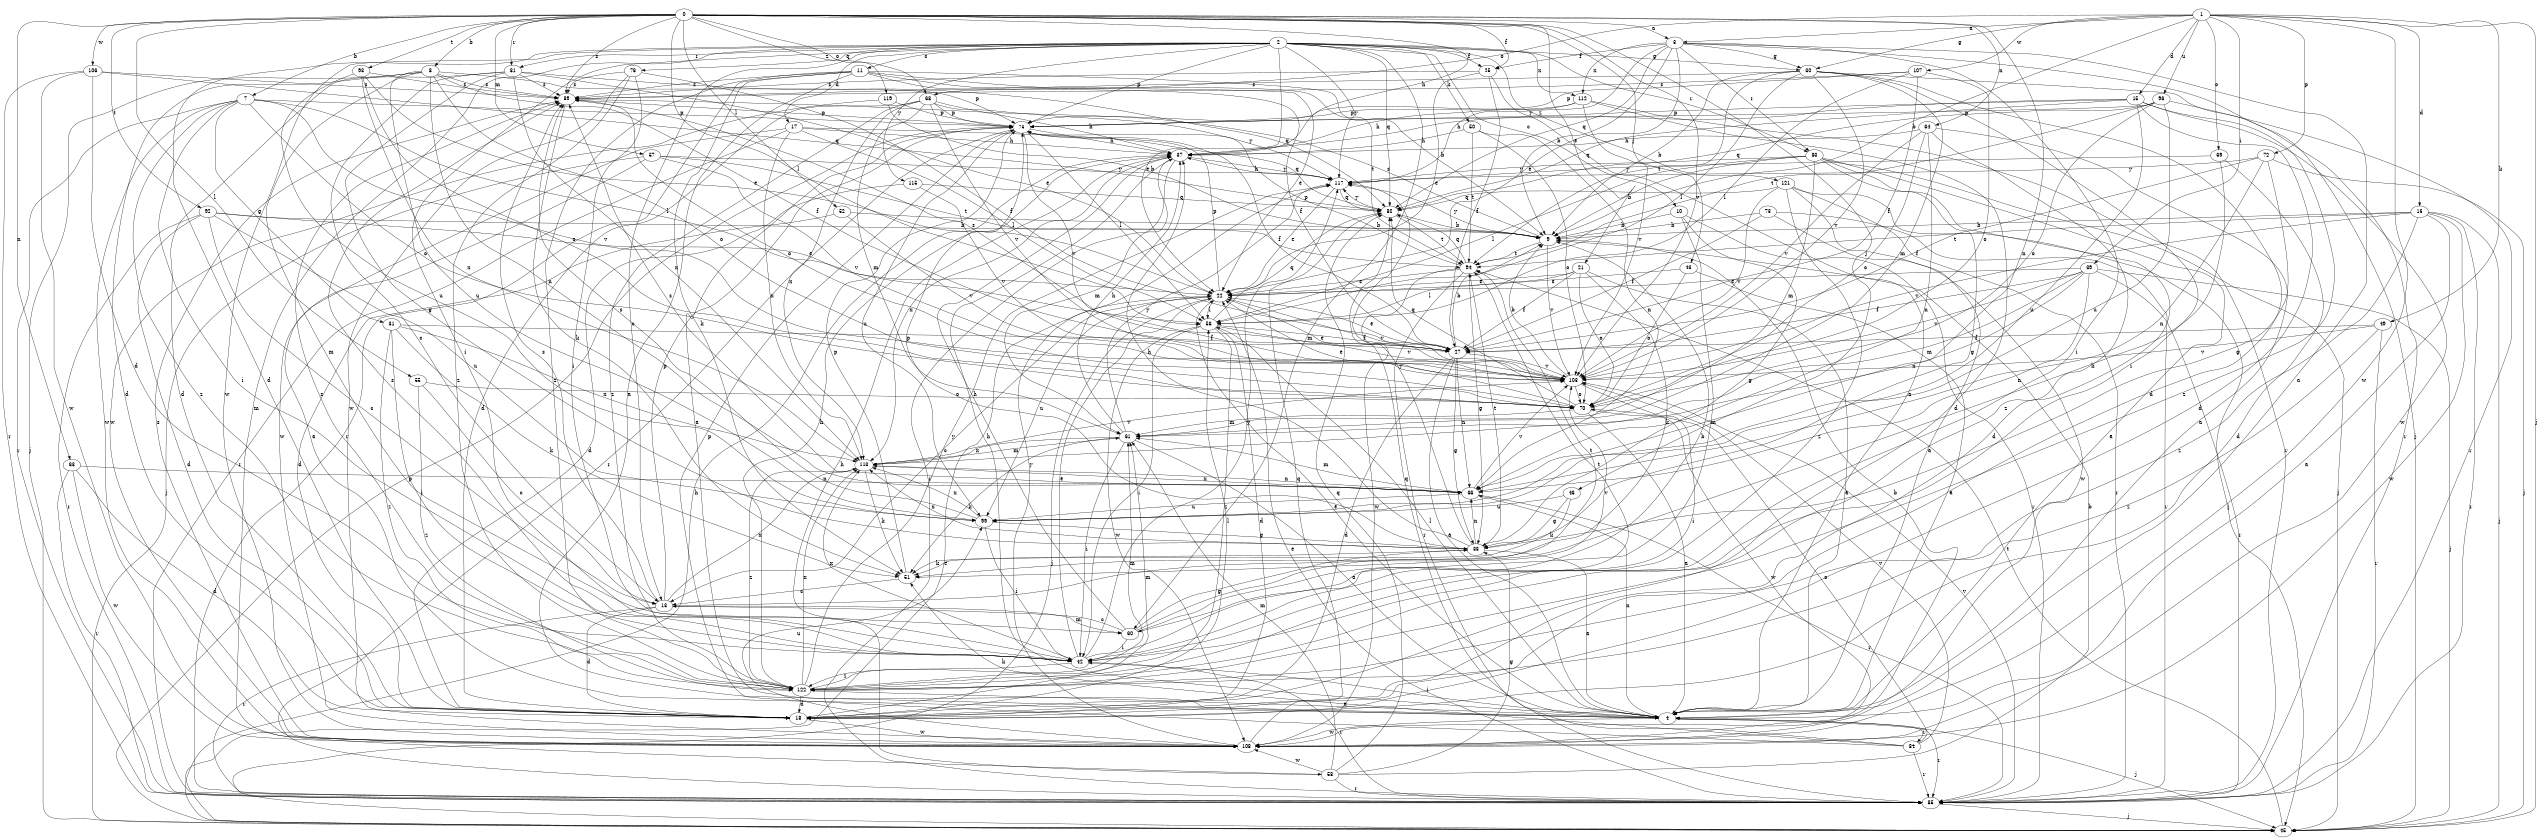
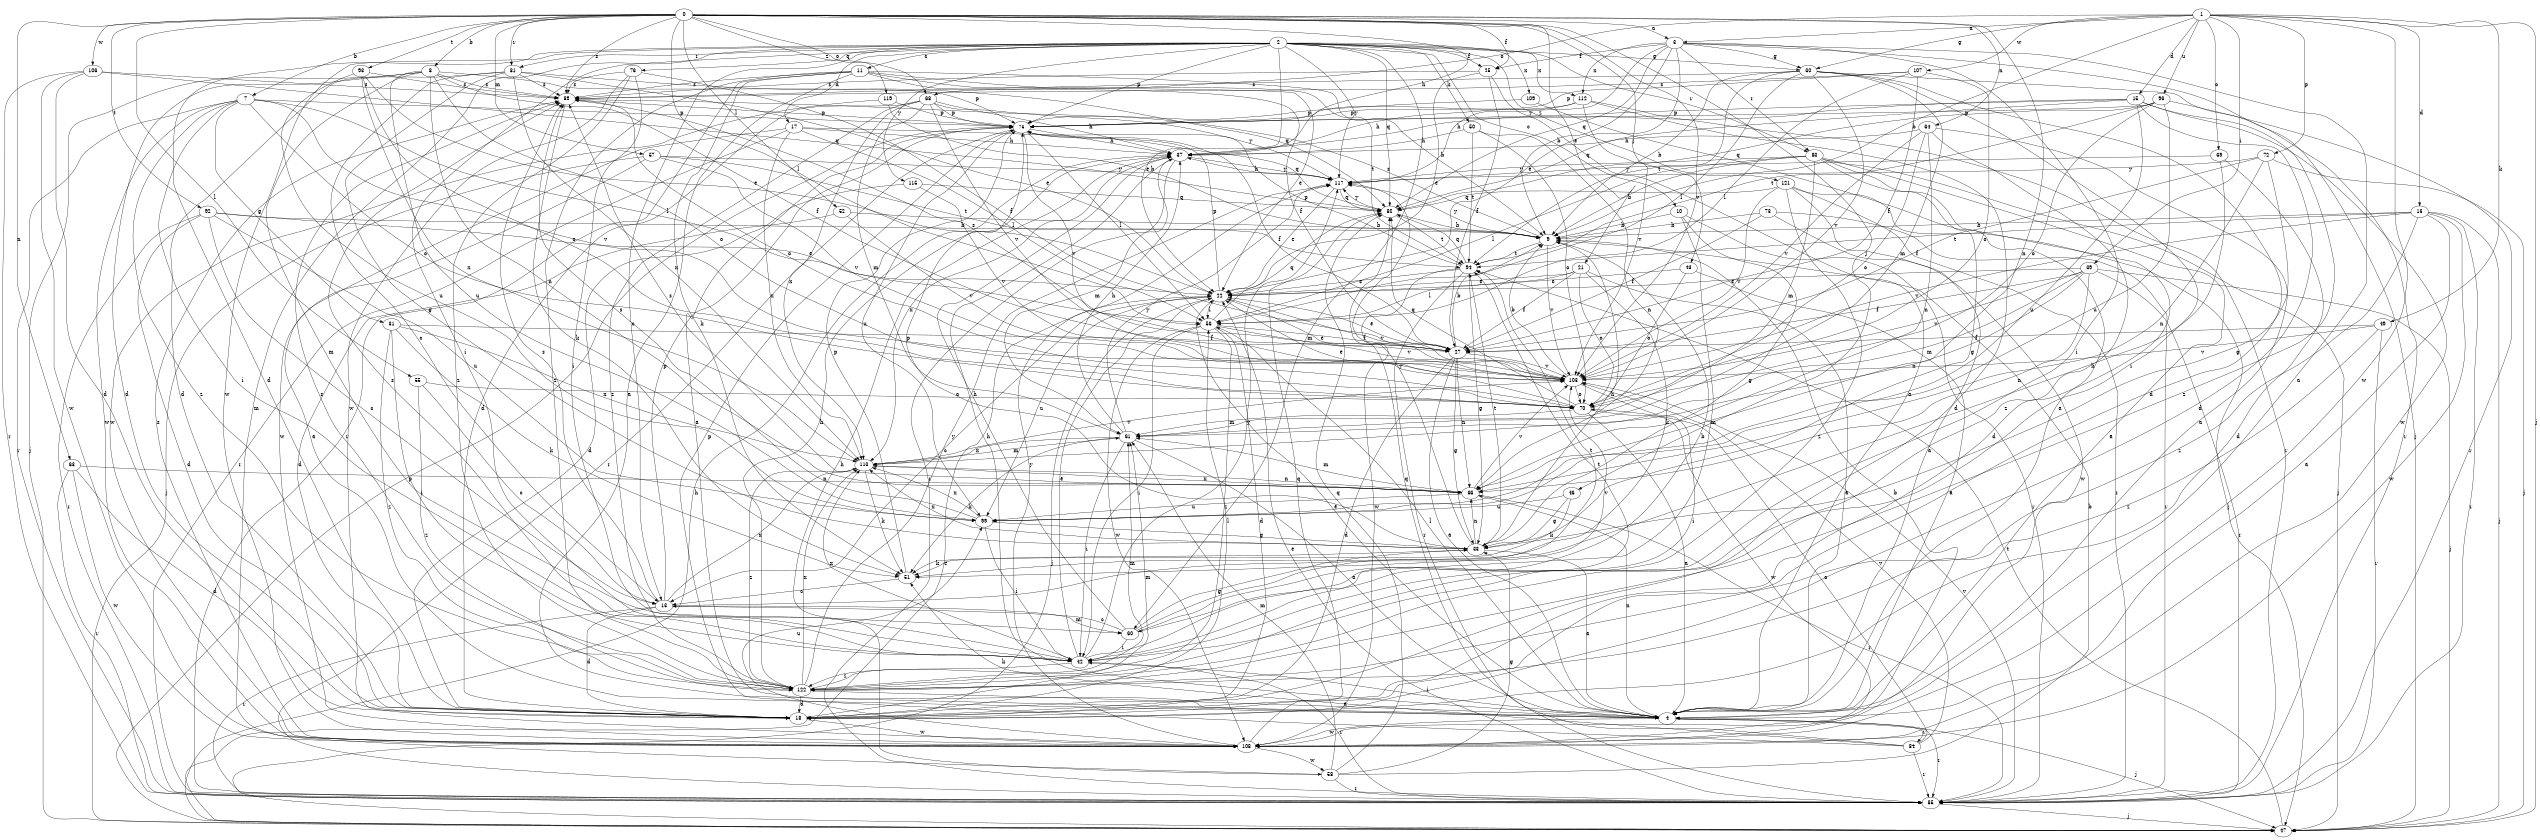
node "109": added
edge "33" -> "37": now "33" -> "9"
edge "106" -> "42": now "106" -> "18"
edge "58" -> "108": reversed
node "45": label "45" -> "47"
